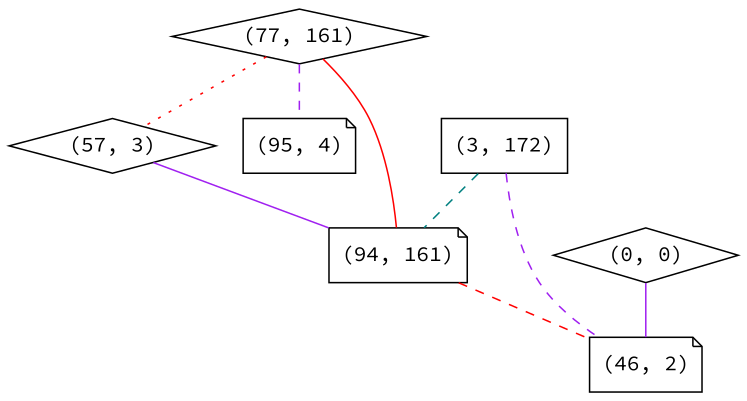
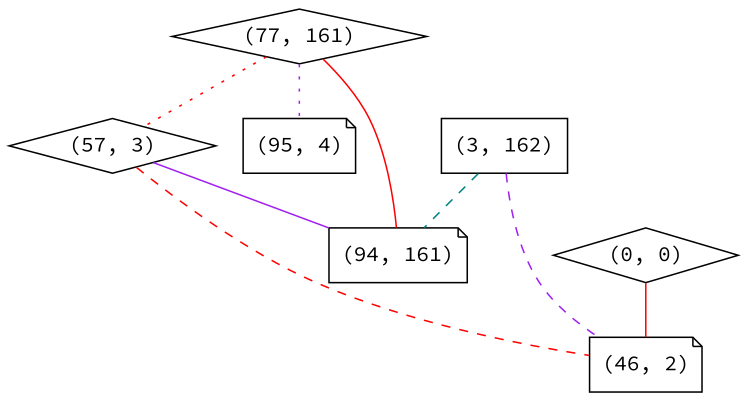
edge "(77, 161)" -- "(95, 4)": style dashed -> dotted
node "(3, 172)": label "(3, 172)" -> "(3, 162)"
edge "(0, 0)" -- "(46, 2)": color purple -> red
edge "(94, 161)" -- "(46, 2)": now "(57, 3)" -- "(46, 2)"
